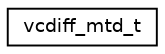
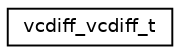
node "vcdiff_mtd_t": label "vcdiff_mtd_t" -> "vcdiff_vcdiff_t"
